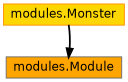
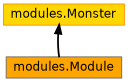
edge "modules.Monster" -> "modules.Module": reversed
